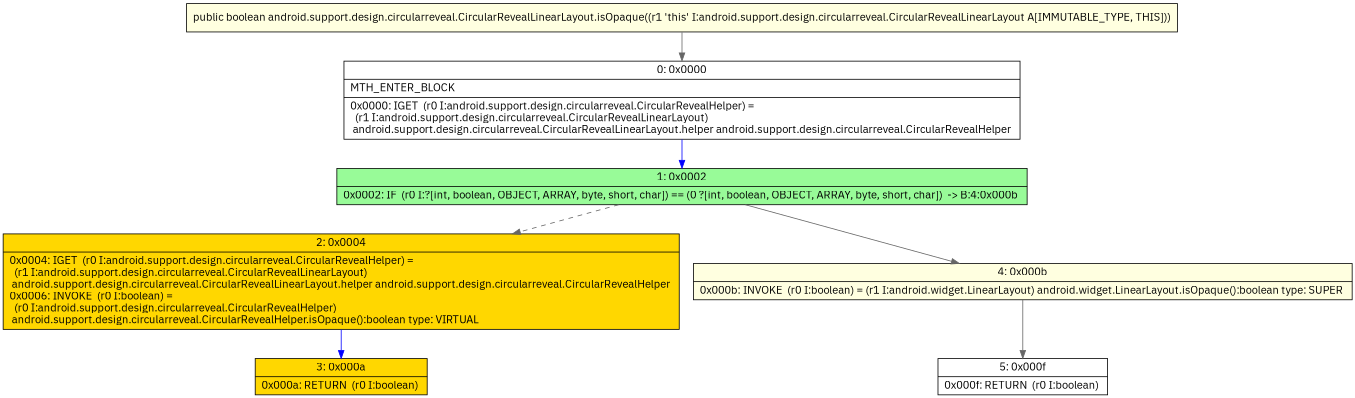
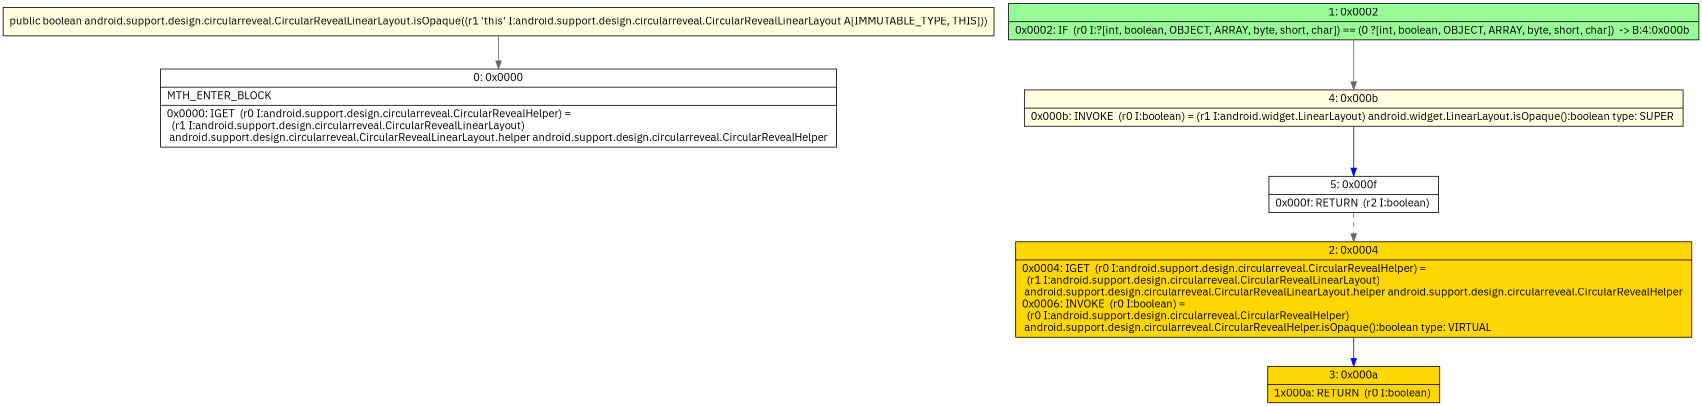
edge "0: 0x0000" -> "1: 0x0002": removed
edge "1: 0x0002" -> "2: 0x0004": now "5: 0x000f" -> "2: 0x0004"
edge "4: 0x000b" -> "5: 0x000f": color gray40 -> blue
node "3: 0x000a": text "0x000a: RETURN  (r0 I:boolean)" -> "1x000a: RETURN  (r0 I:boolean)"
node "5: 0x000f": text "0x000f: RETURN  (r0 I:boolean)" -> "0x000f: RETURN  (r2 I:boolean)"
